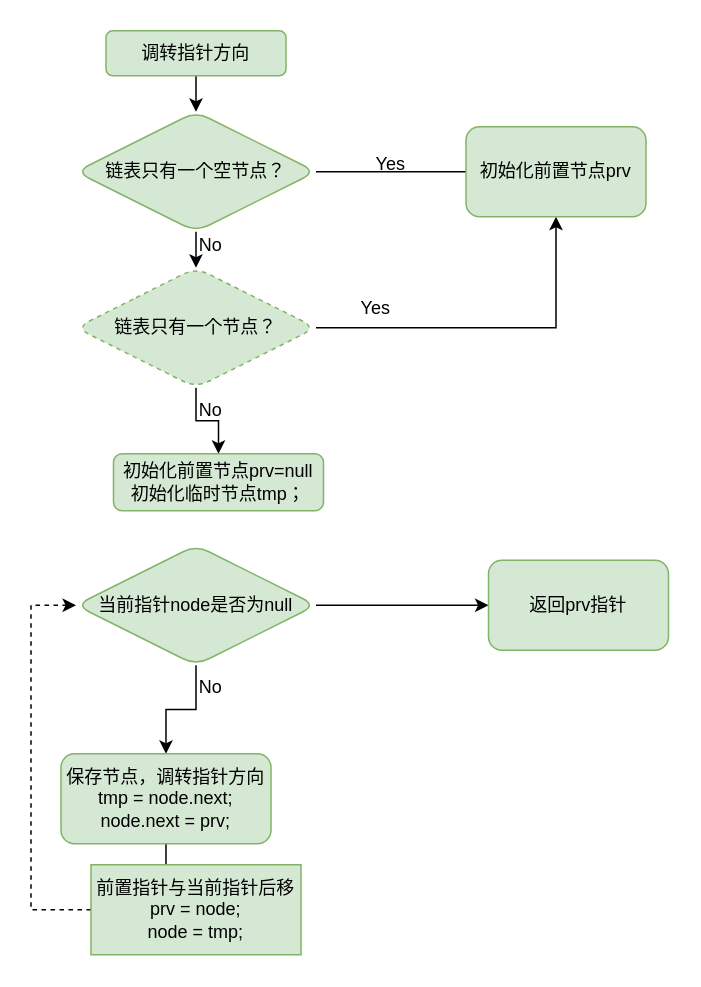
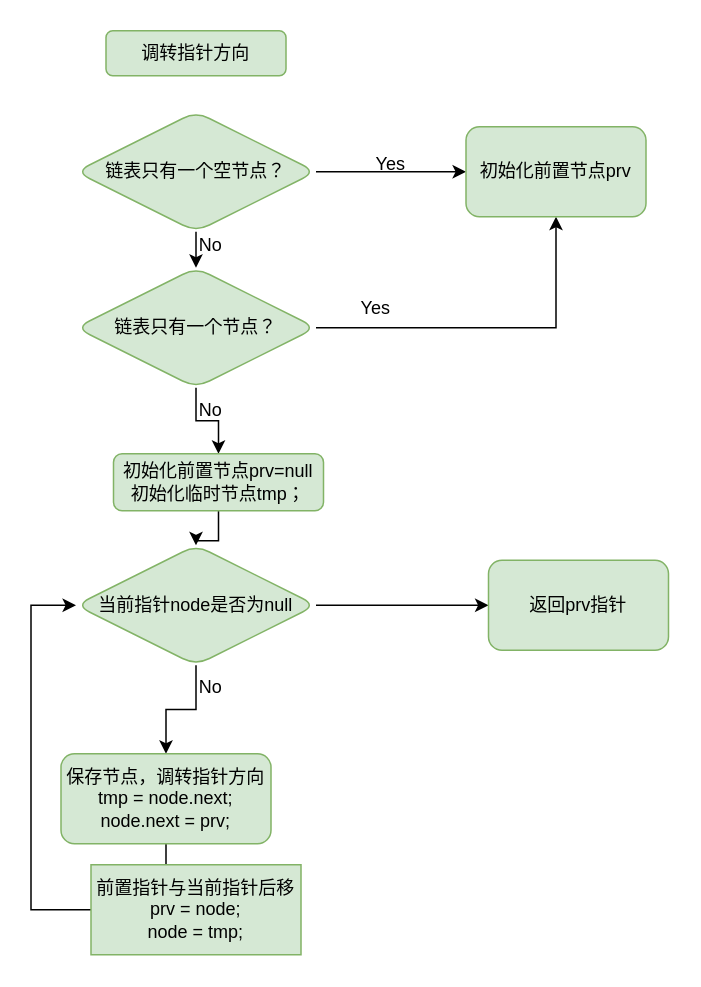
edge "调转指针方向" -> "链表只有一个空节点？": removed
edge "链表只有一个空节点？" -- "初始化前置节点prv": arrowhead none -> classic
node "链表只有一个节点？": style dashed -> solid
edge "初始化前置节点prv=null 初始化临时节点tmp；" -> "当前指针node是否为null": added
edge "前置指针与当前指针后移 prv = node; node = tmp;" -> "当前指针node是否为null": style dashed -> solid
